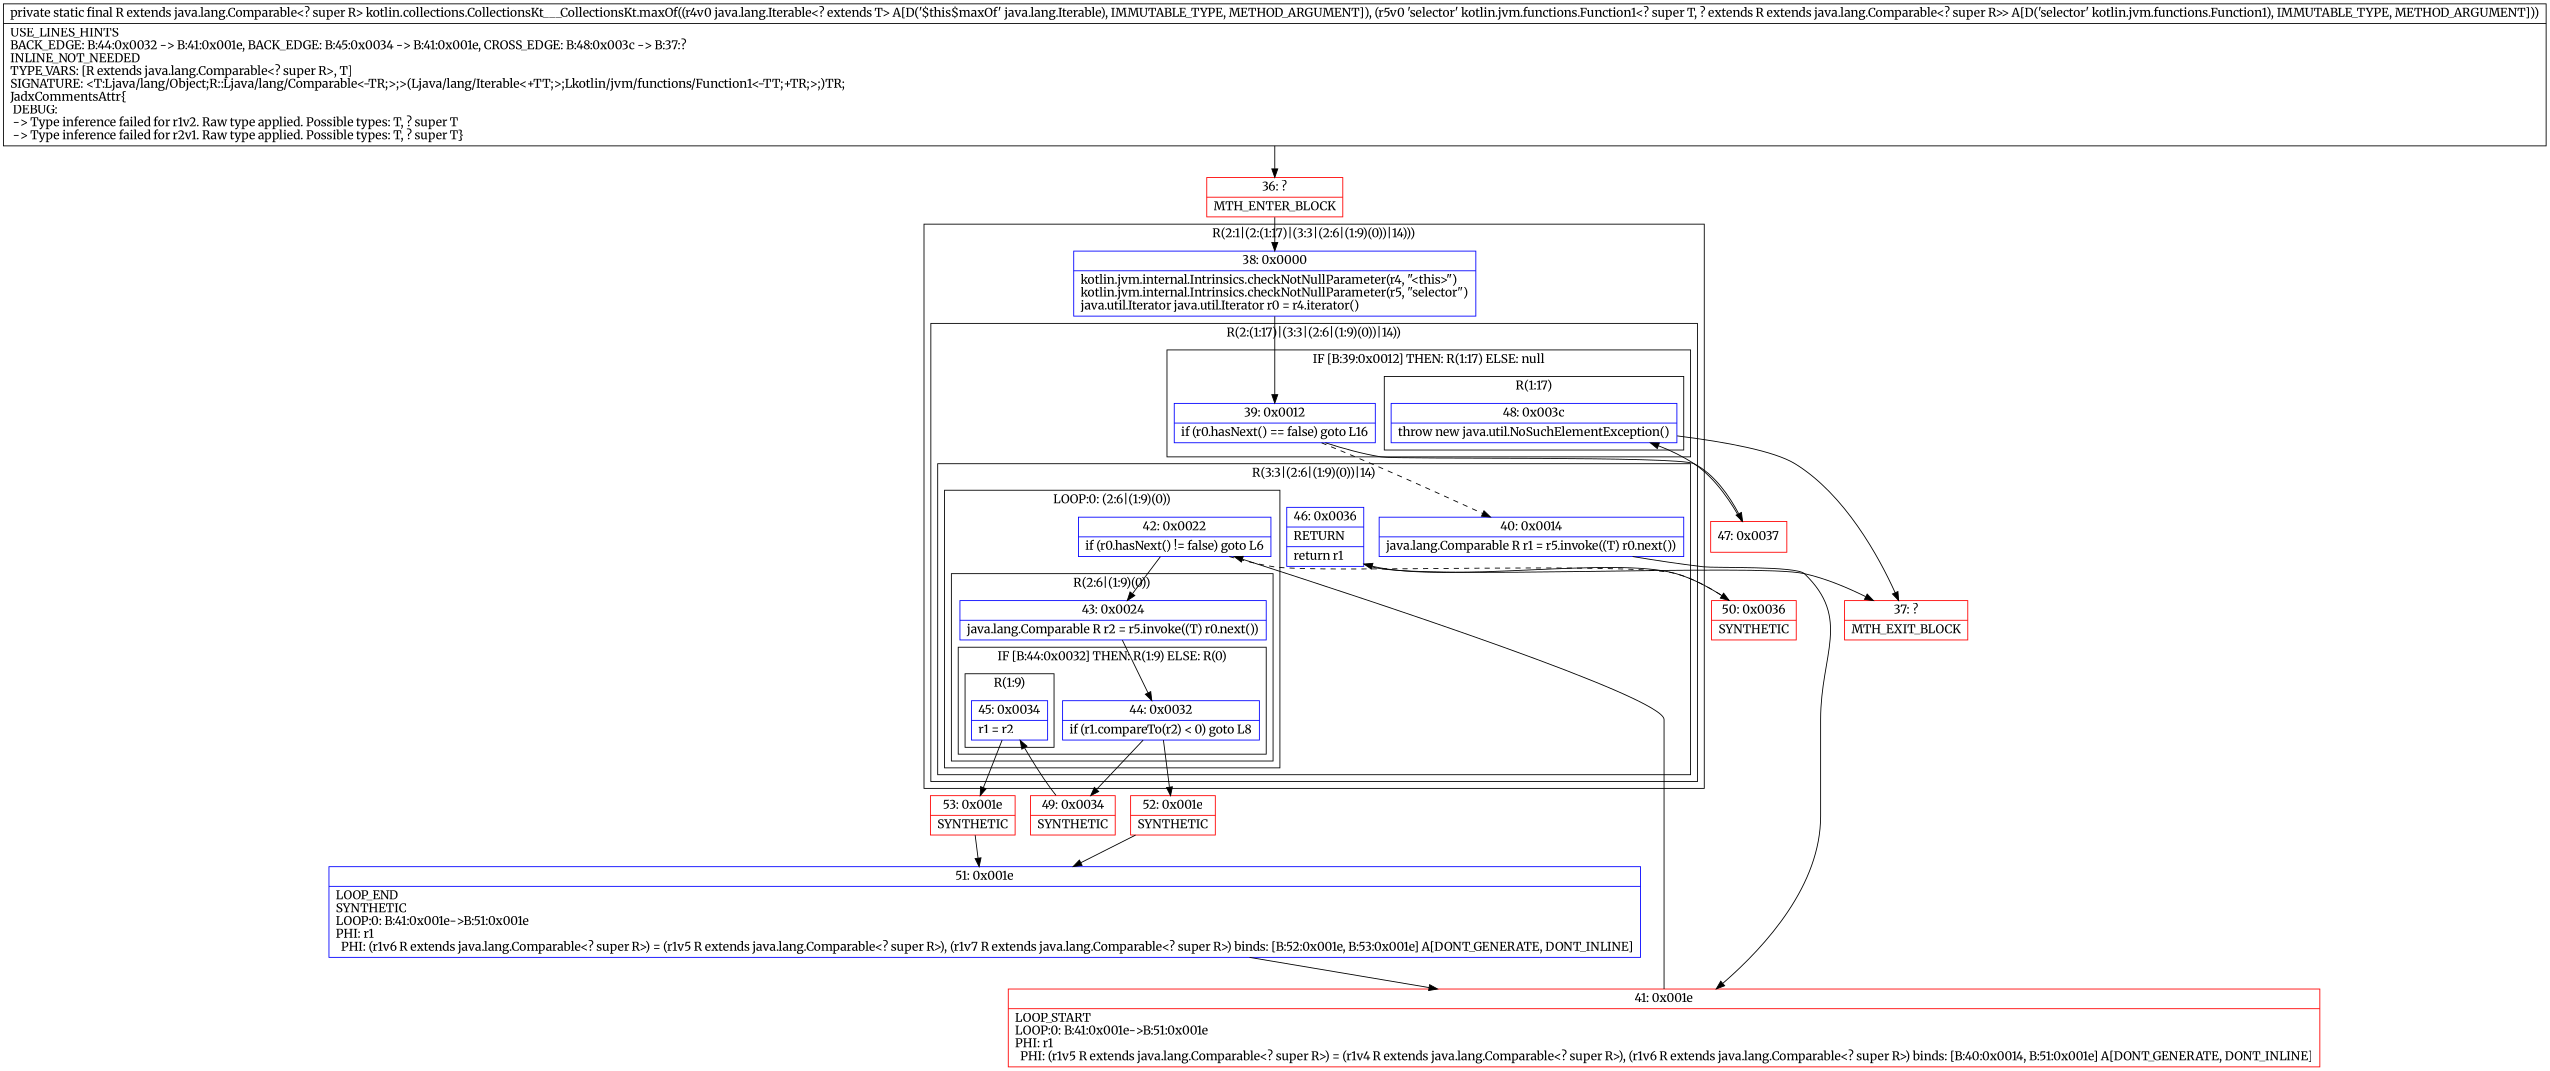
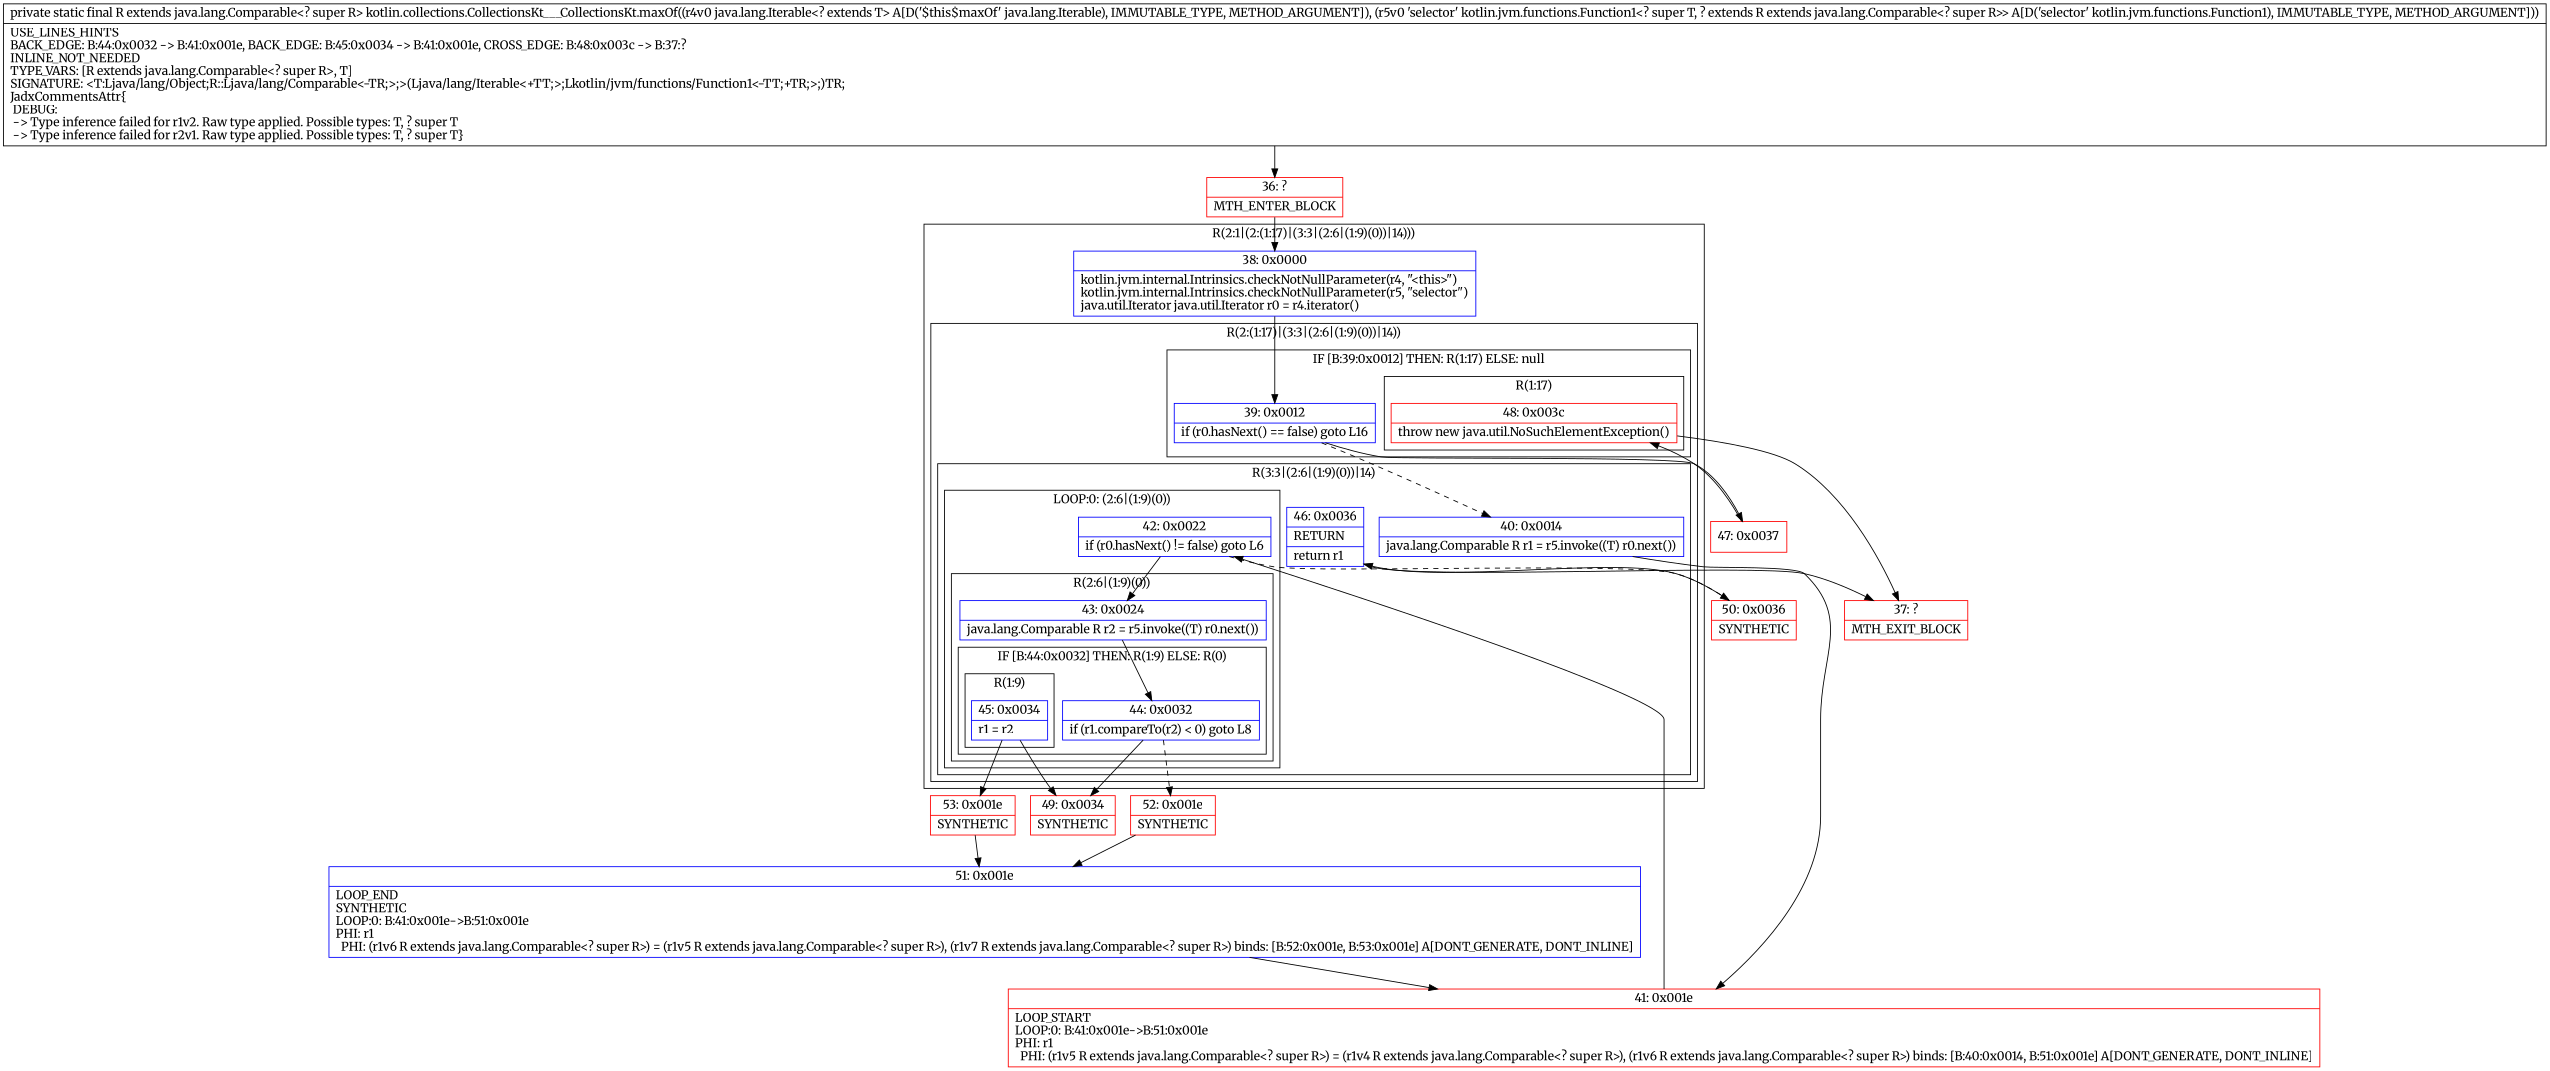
node "48: 0x003c": color blue -> red
edge "44: 0x0032" -> "52: 0x001e": style solid -> dashed
edge "49: 0x0034" -> "45: 0x0034": reversed
